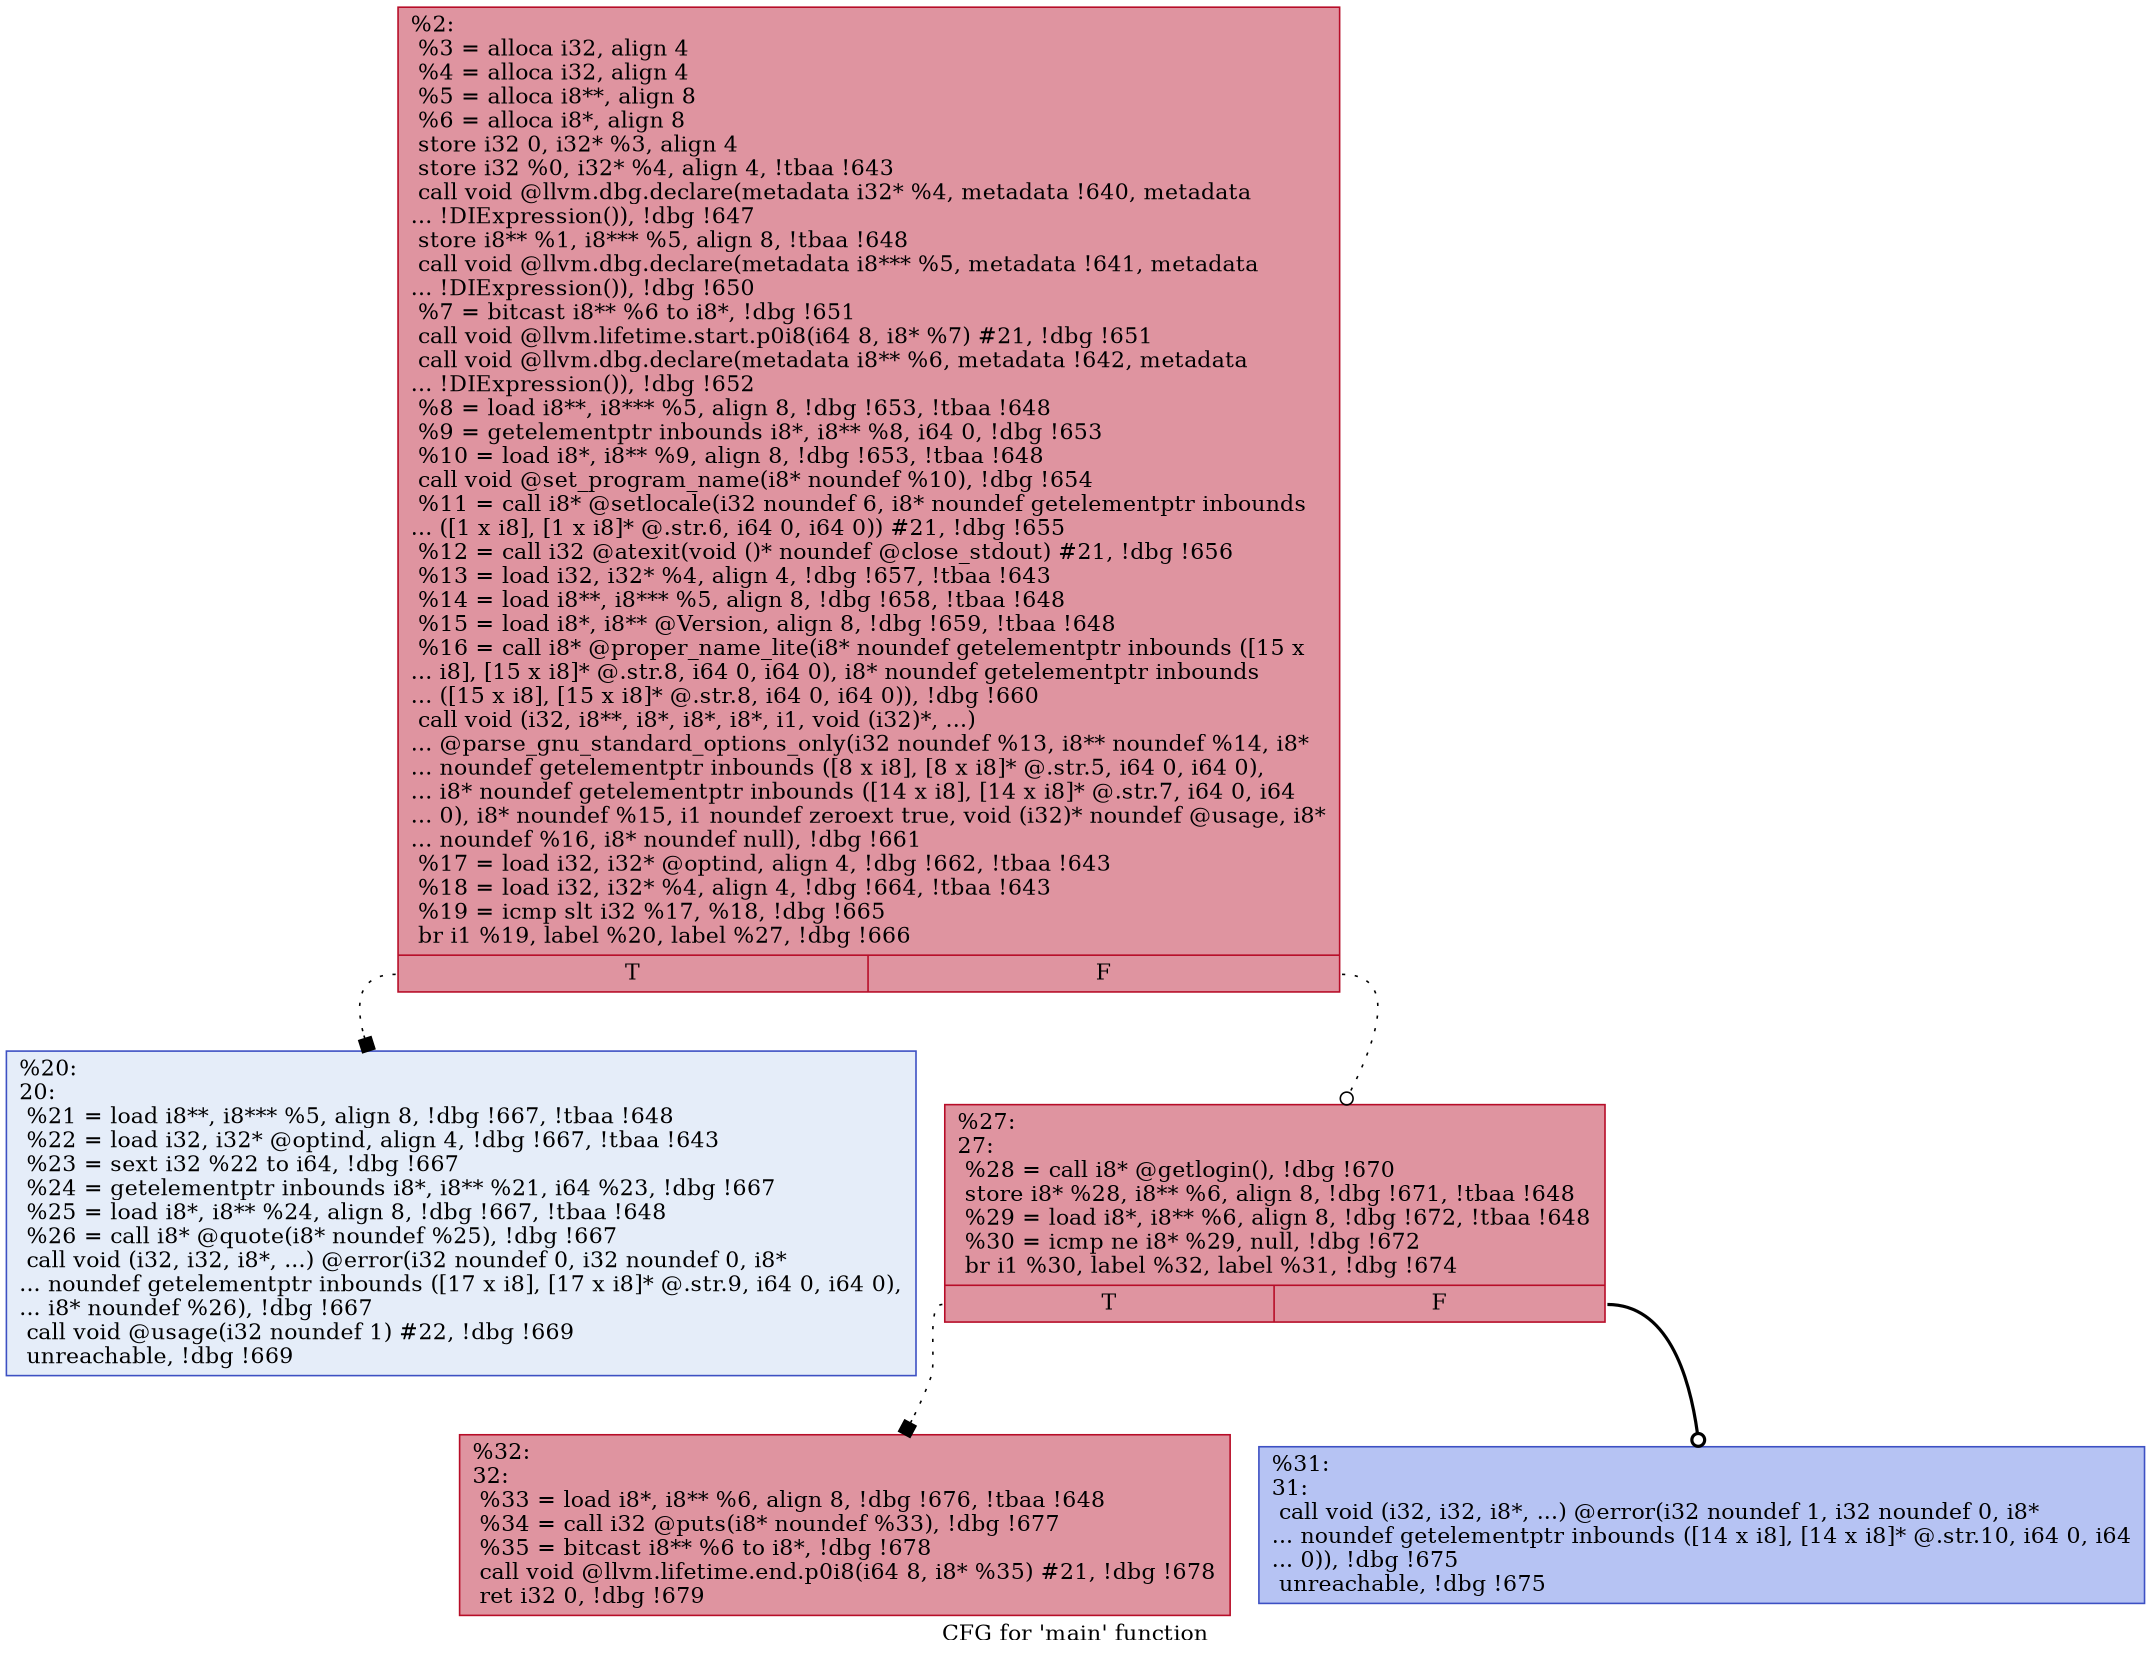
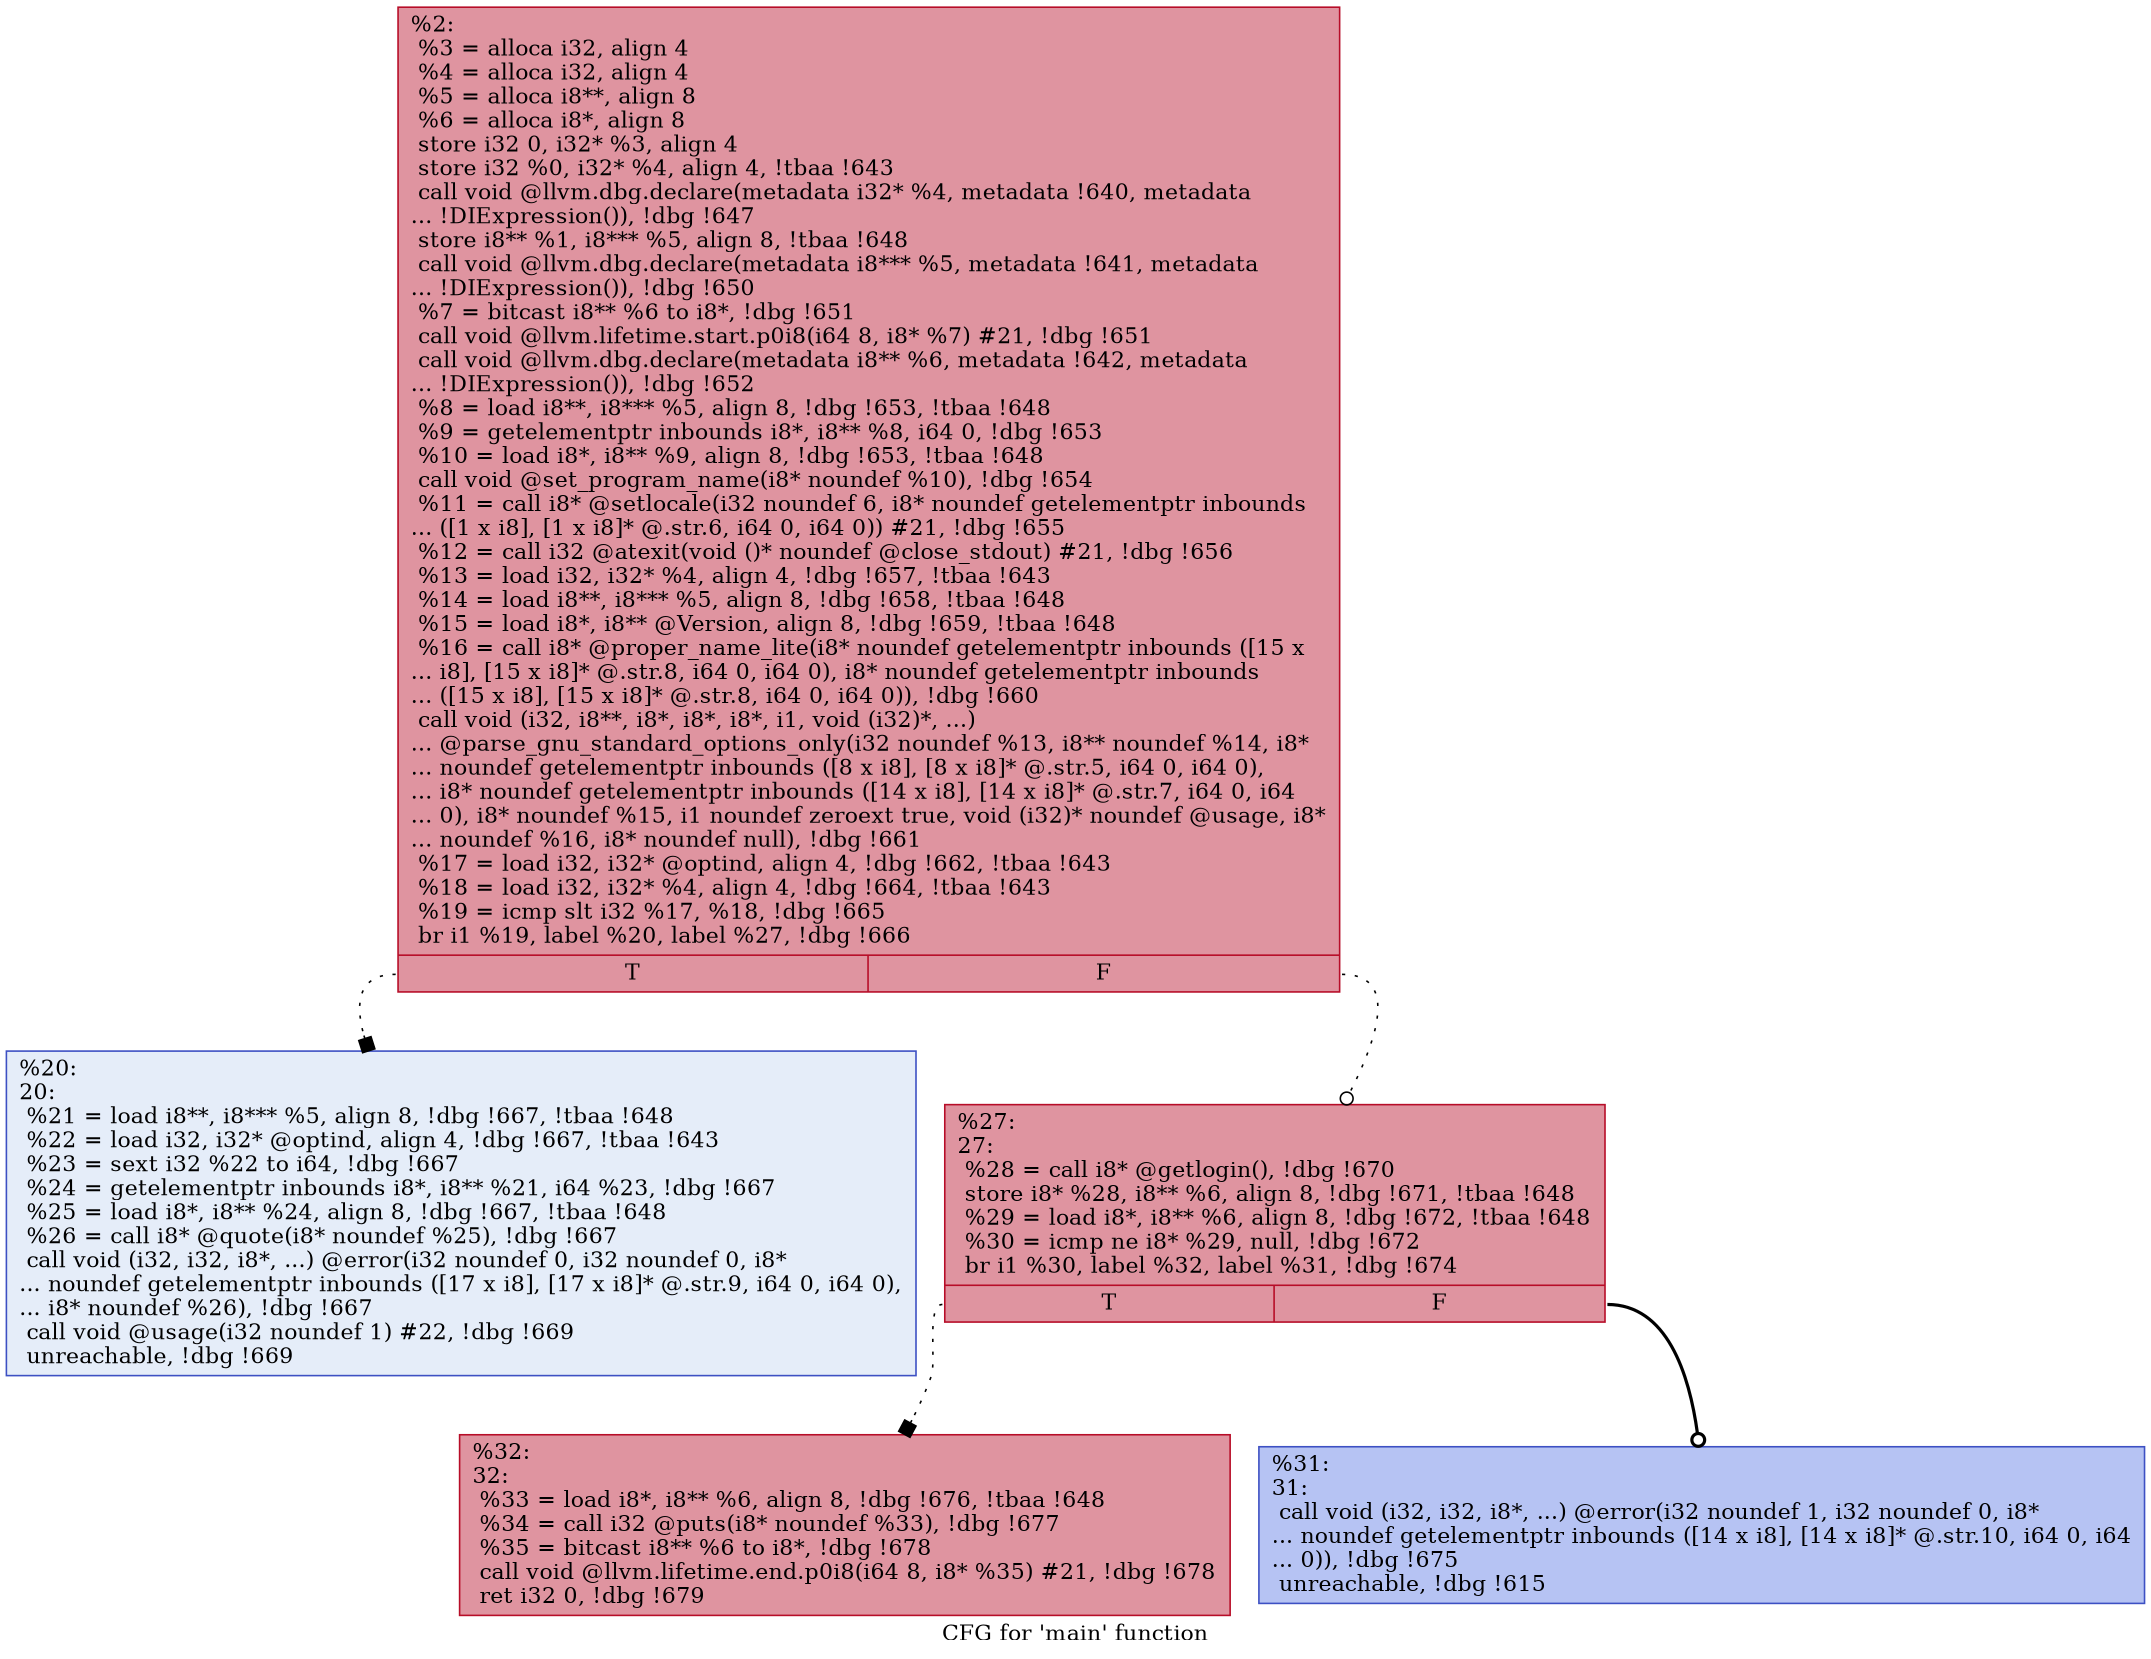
node "%31:": text "unreachable, !dbg !675" -> "unreachable, !dbg !615"
